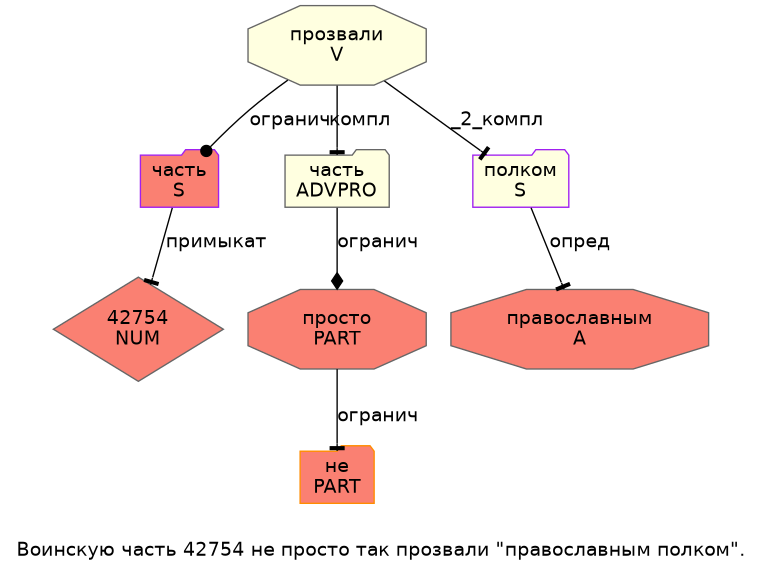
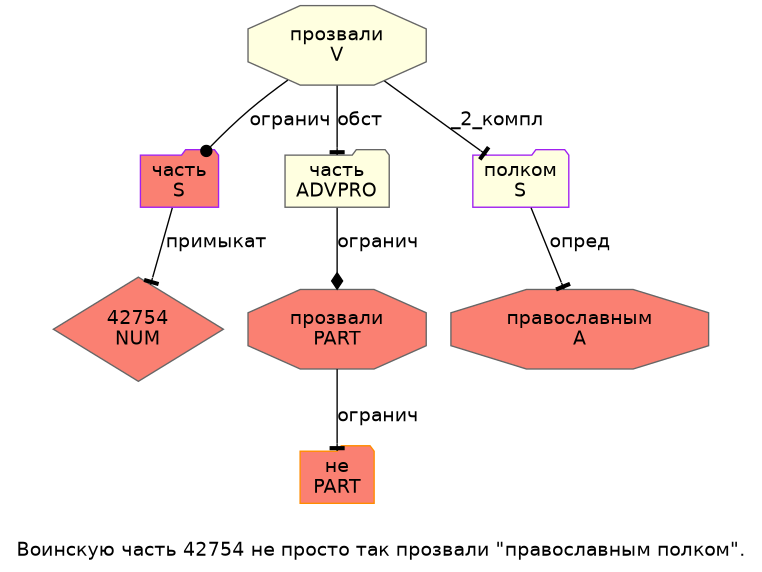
edge "прозвали V" -> "часть ADVPRO": label "компл" -> "обст"
node "просто PART": label "просто PART" -> "прозвали PART"
